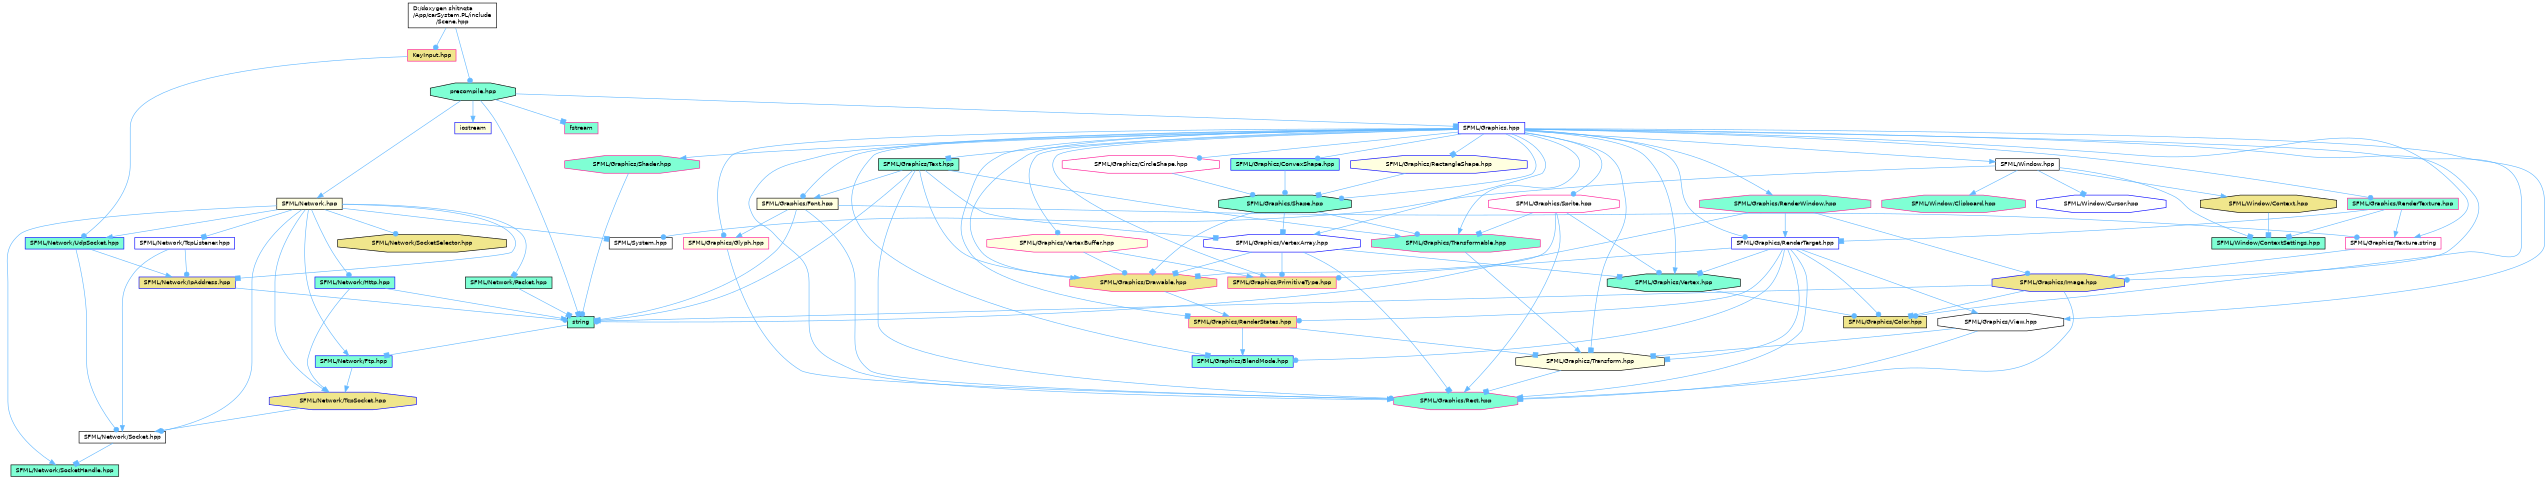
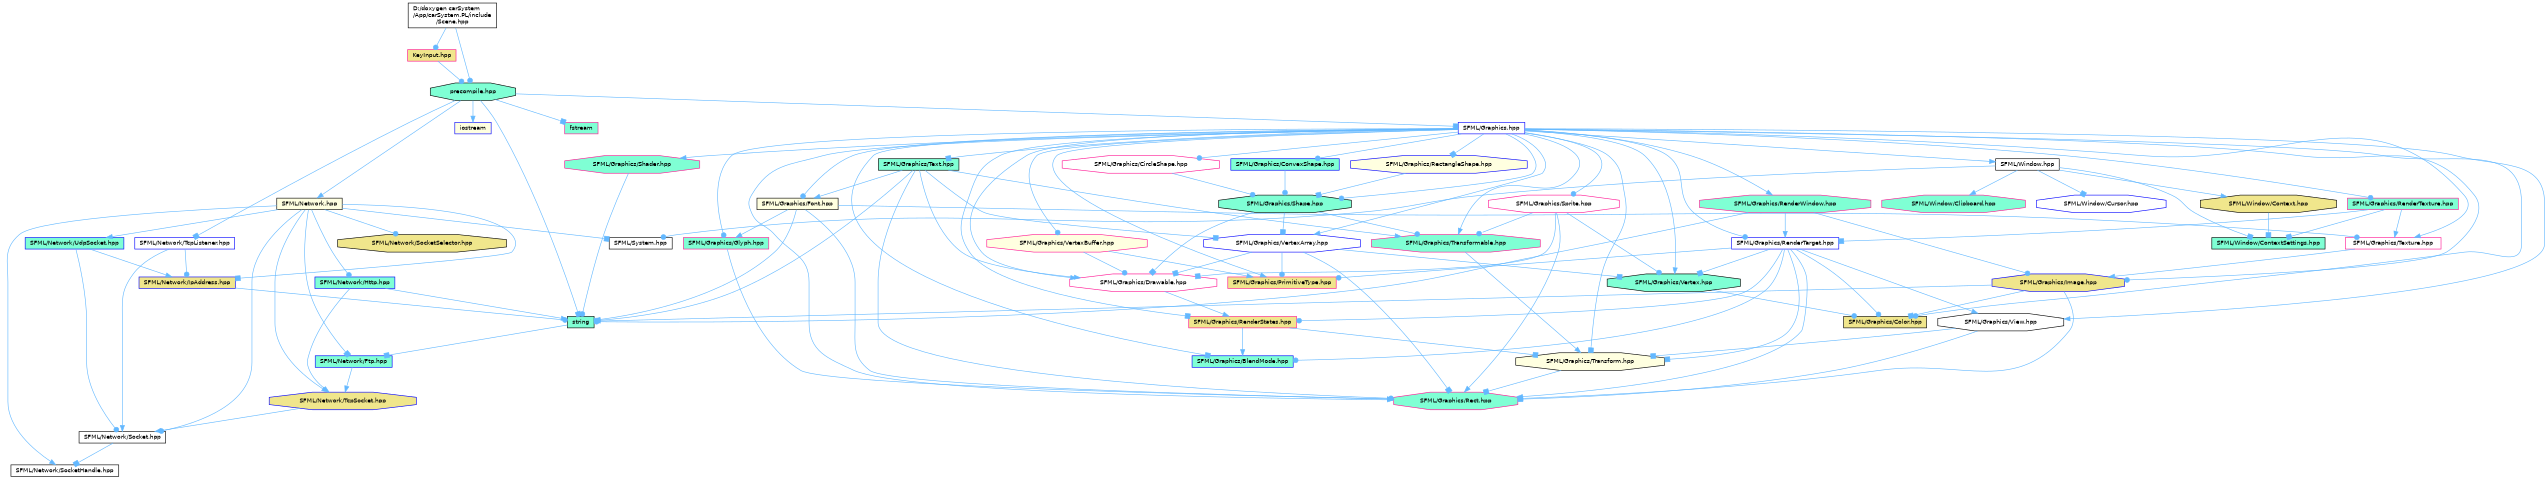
node "D:/doxygen shitnqta /App/carSystem.PL/include /Scene.hpp": label "D:/doxygen shitnqta /App/carSystem.PL/include /Scene.hpp" -> "D:/doxygen carSystem /App/carSystem.PL/include /Scene.hpp"
edge "KeyInput.hpp" -> "SFML/Network/UdpSocket.hpp": now "KeyInput.hpp" -> "precompile.hpp"
edge "SFML/Network.hpp" -> "SFML/Network/TcpListener.hpp": now "precompile.hpp" -> "SFML/Network/TcpListener.hpp"
edge "SFML/Graphics/Sprite.hpp" -> "SFML/Graphics/Transformable.hpp": arrowhead box -> dot
node "SFML/Graphics/Glyph.hpp": fillcolor lightyellow -> aquamarine
node "SFML/Graphics/Texture.string": label "SFML/Graphics/Texture.string" -> "SFML/Graphics/Texture.hpp"
node "SFML/Network/Packet.hpp": removed
node "SFML/Graphics/Drawable.hpp": fillcolor khaki -> white
edge "SFML/Network.hpp" -> "SFML/Network/Ftp.hpp": arrowhead normal -> box
node "SFML/Network/SocketHandle.hpp": fillcolor aquamarine -> white
